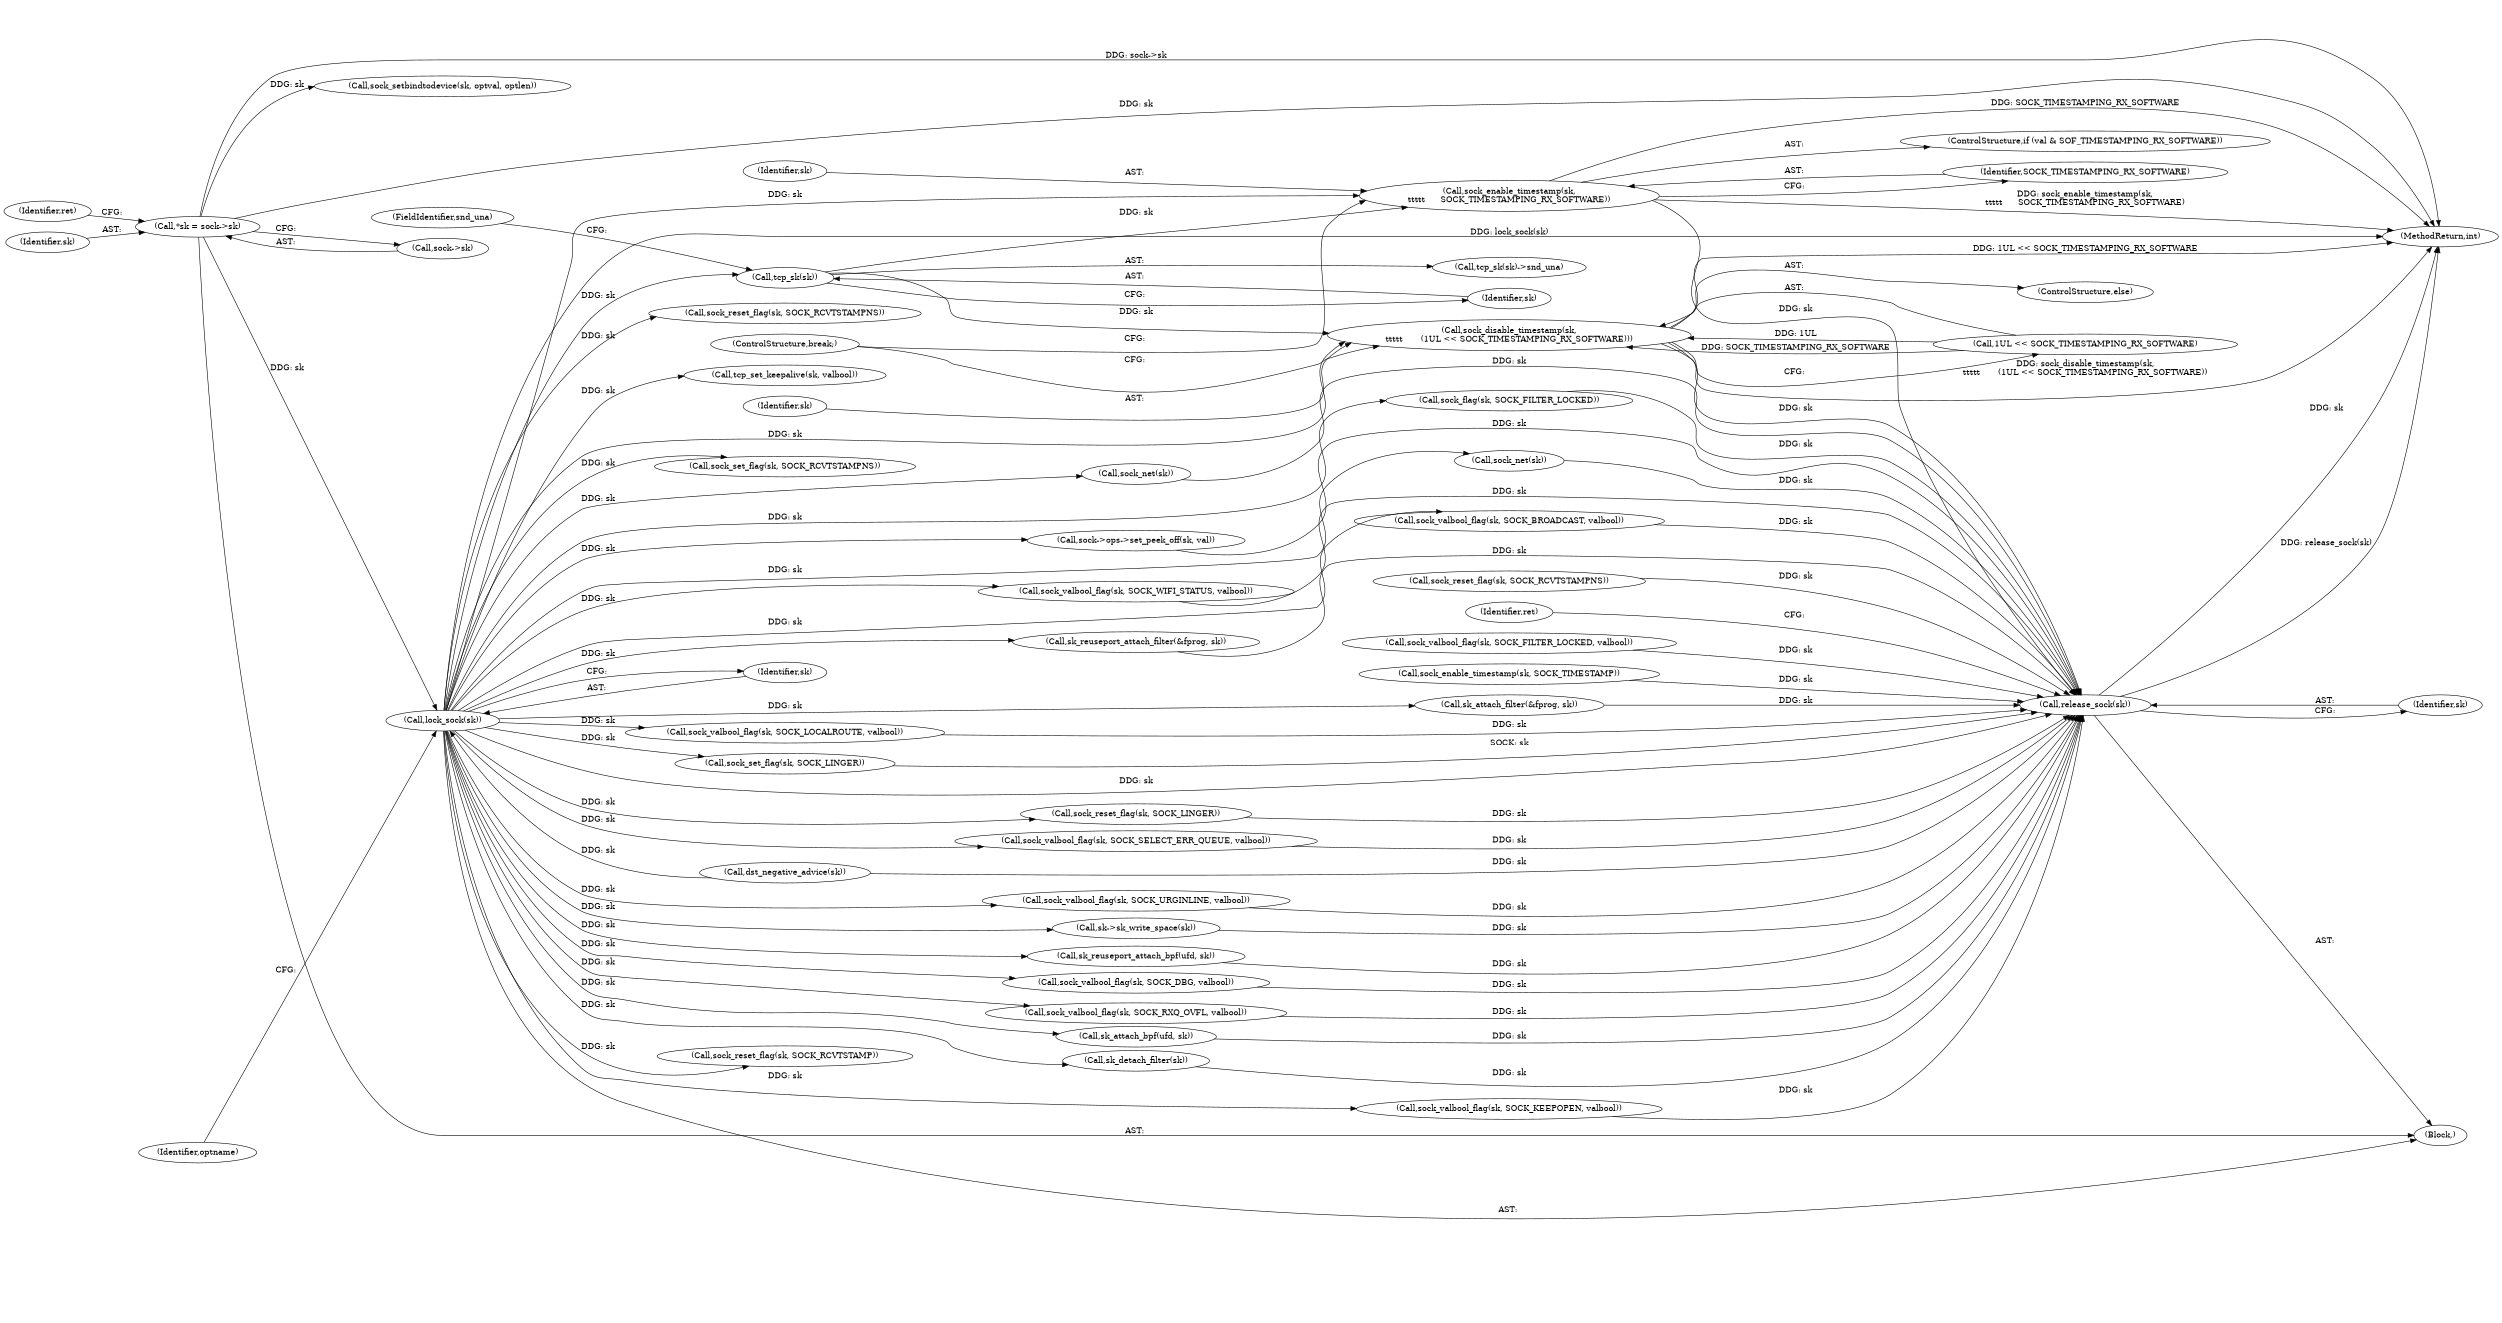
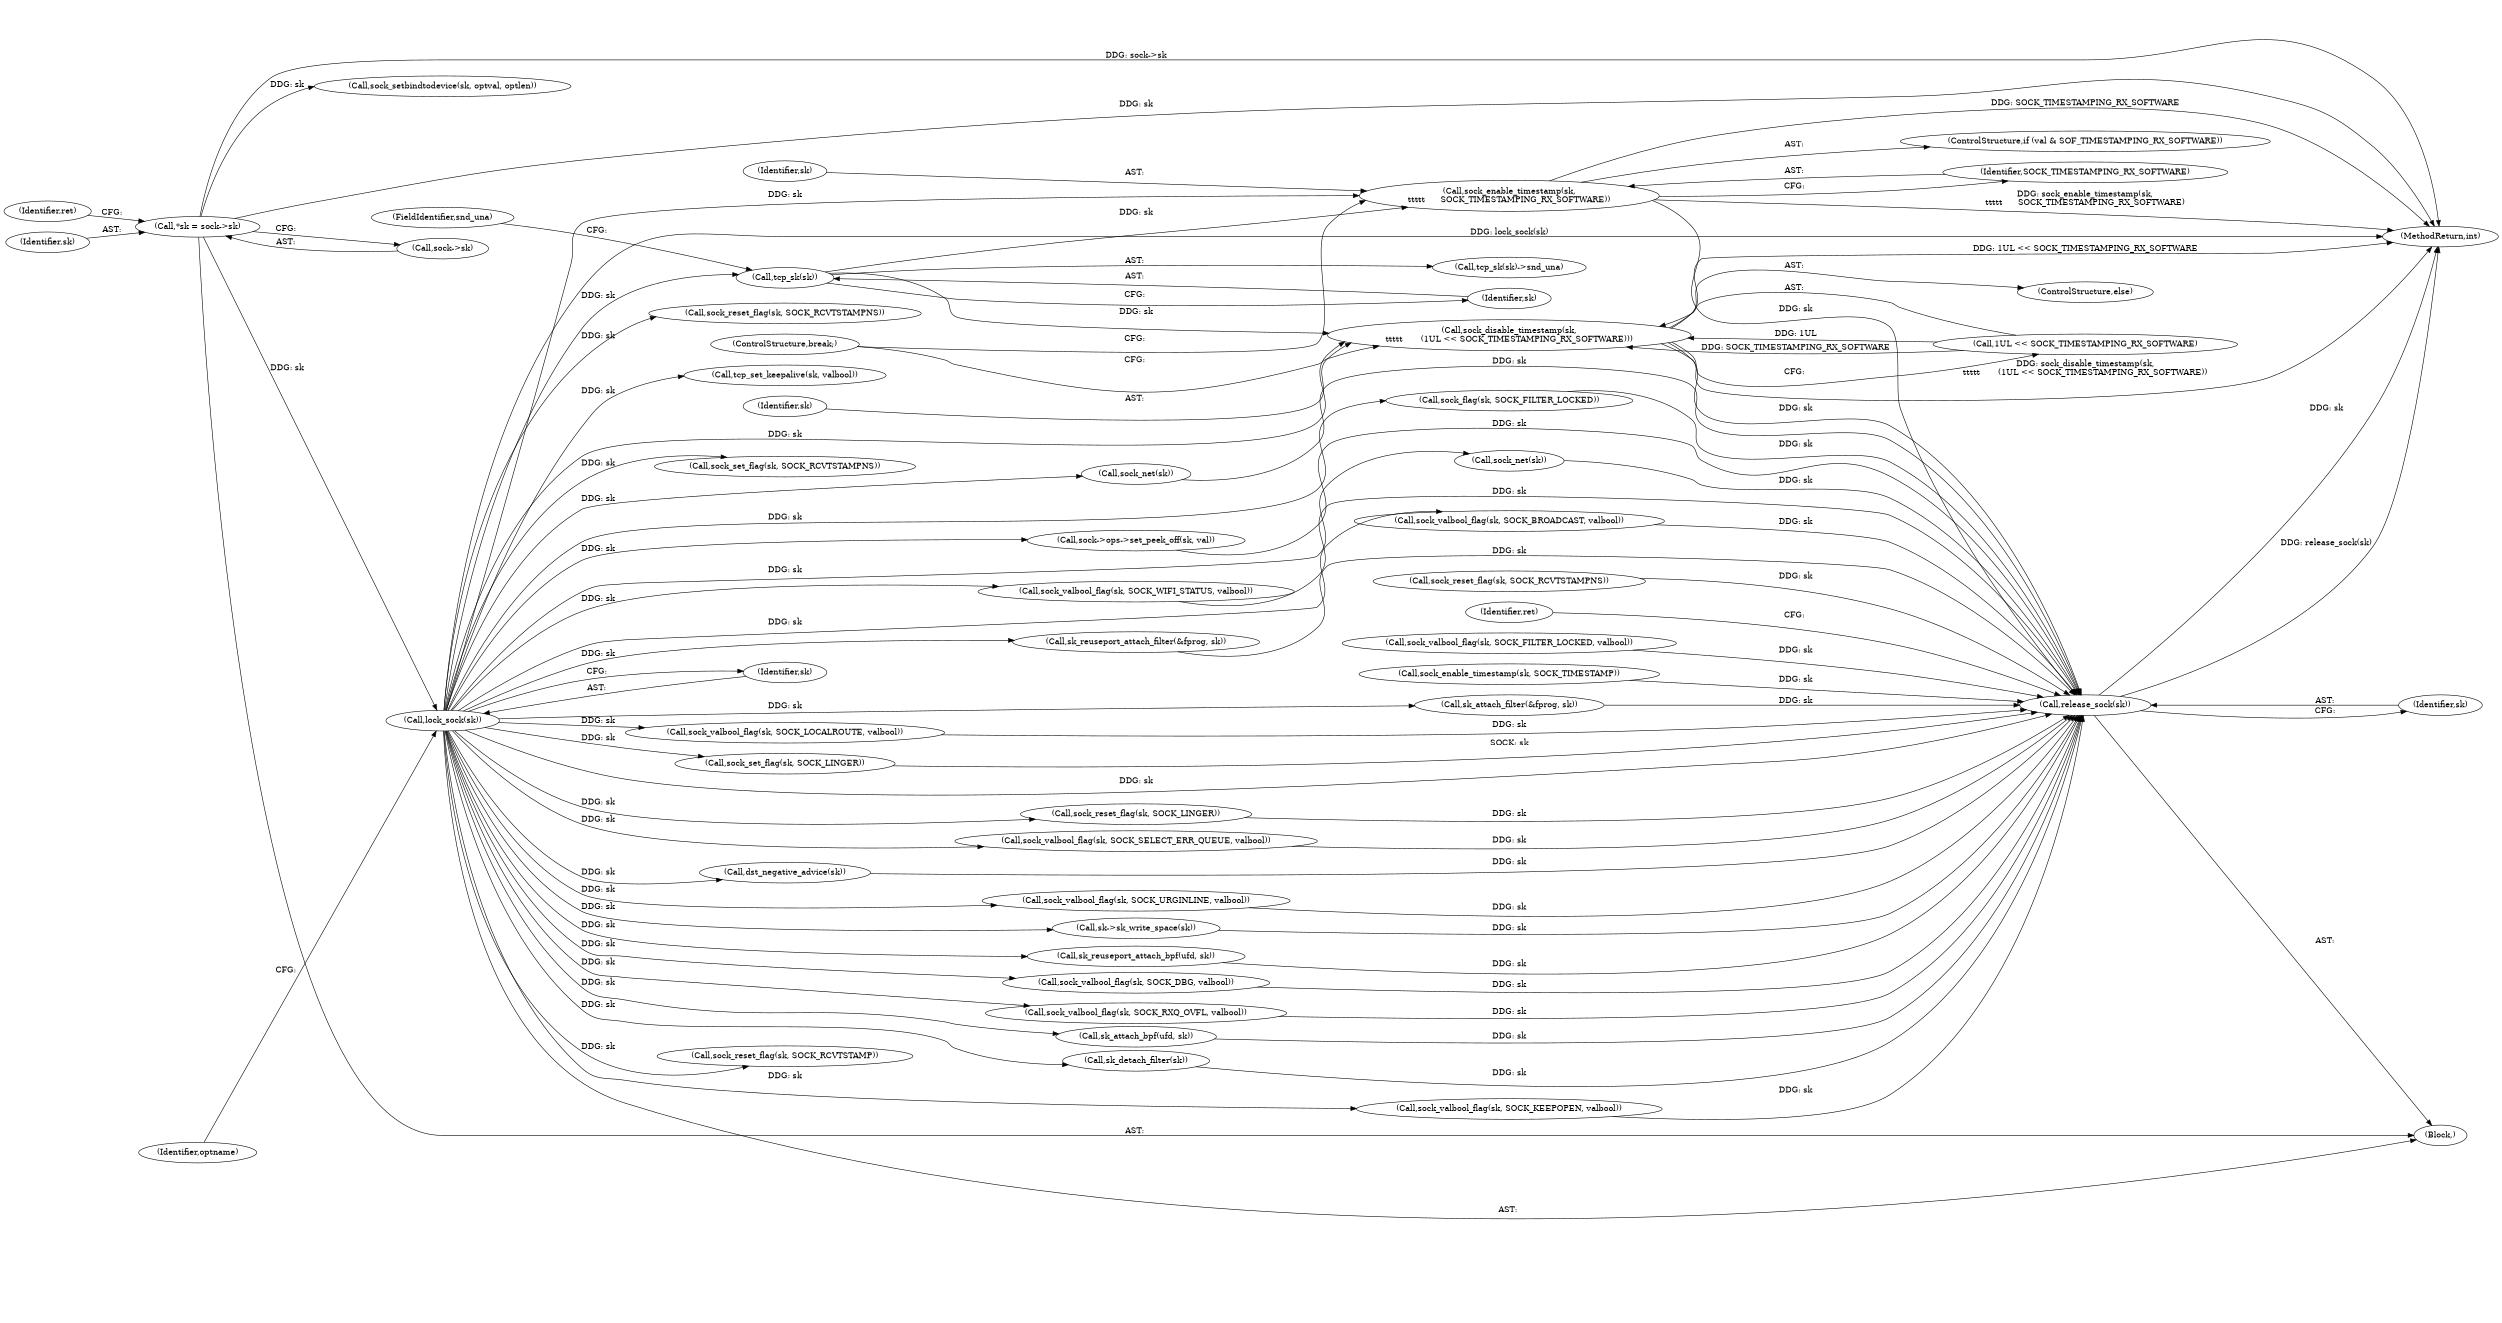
edge "(Call,dst_negative_advice(sk))" -> "(Call,lock_sock(sk))": reversed
